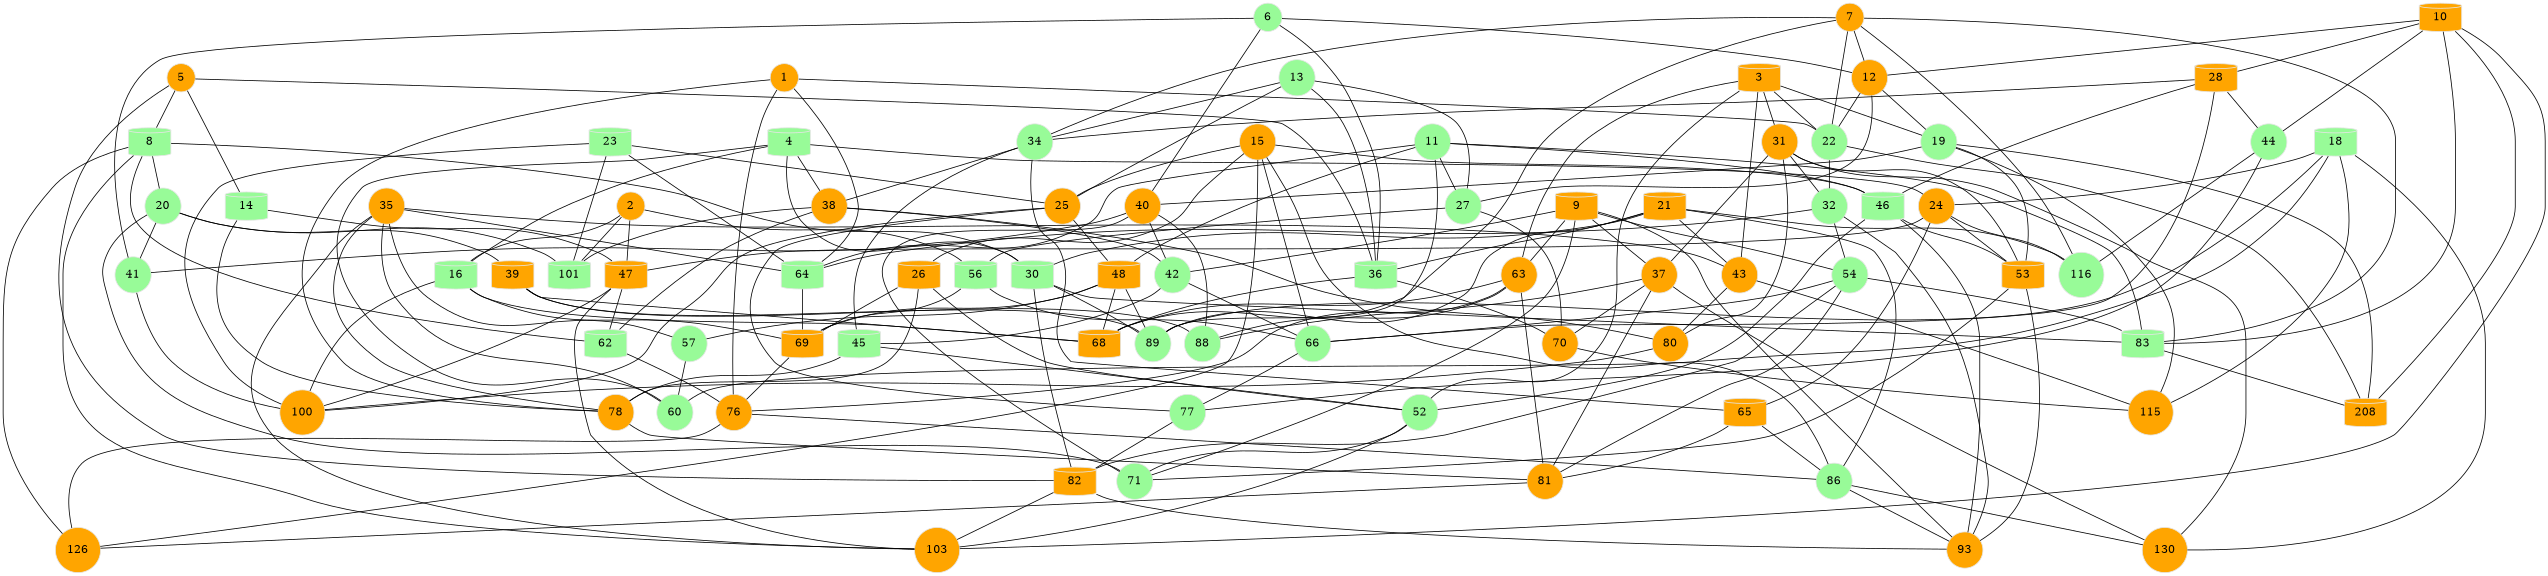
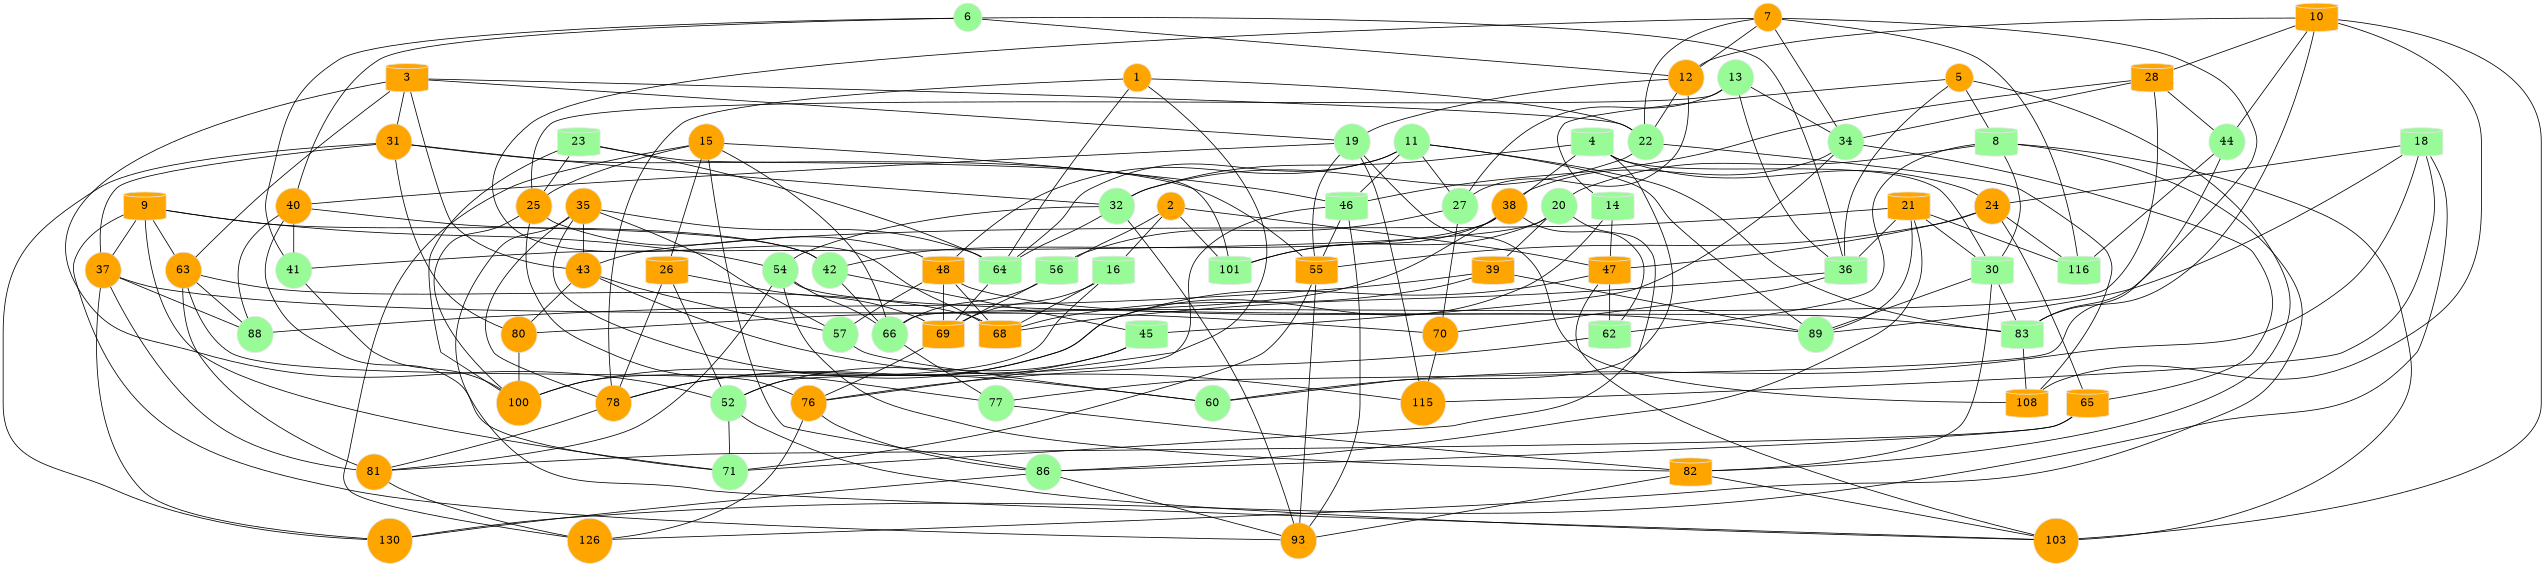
edge "4" -- "16": now "4" -- "32"
node "53": label "53" -> "55"
node "116": shape circle -> cylinder
edge "43" -- "57": added
node "208": label "208" -> "108"
